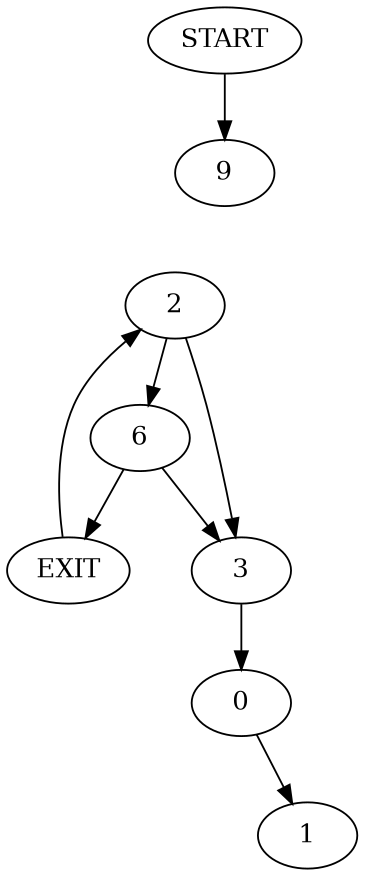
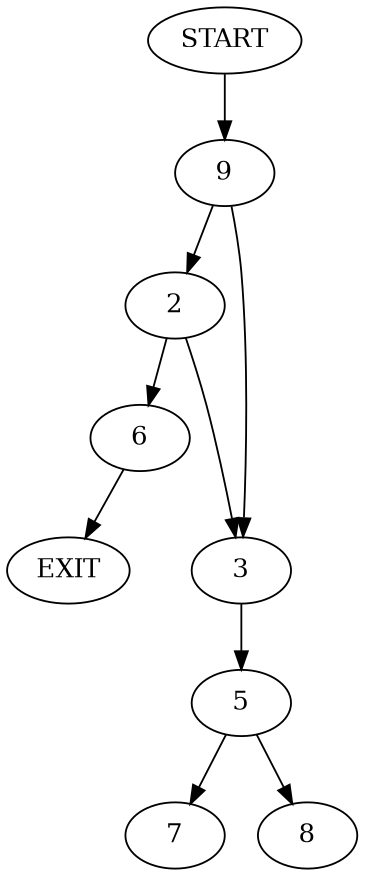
edge "EXIT" -> "2": now "9" -> "2"
edge "6" -> "3": now "9" -> "3"
node "0": label "0" -> "5"
node "7": added
node "1": label "1" -> "8"
